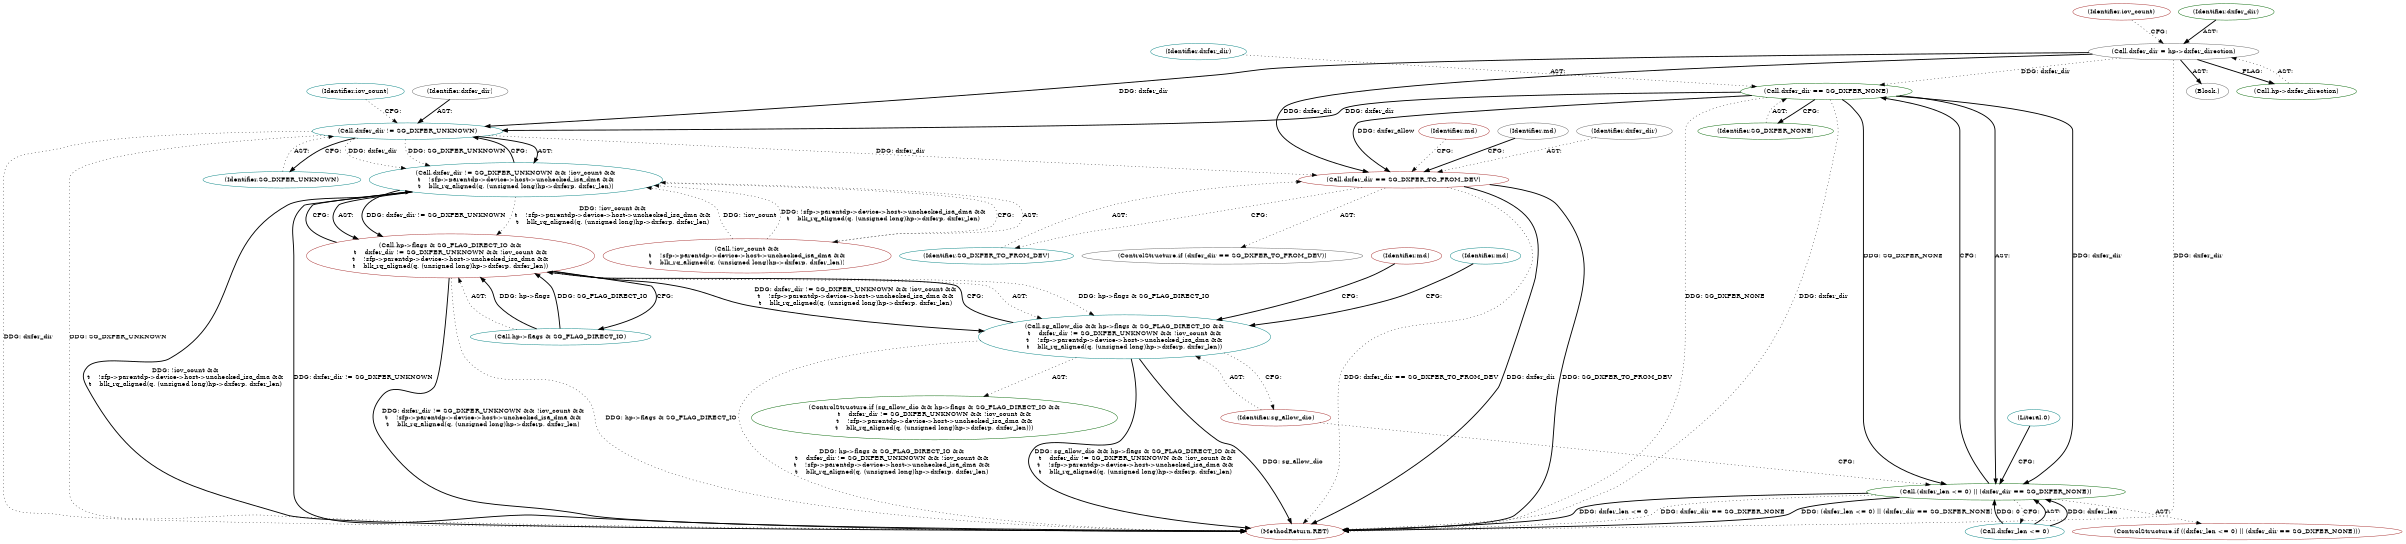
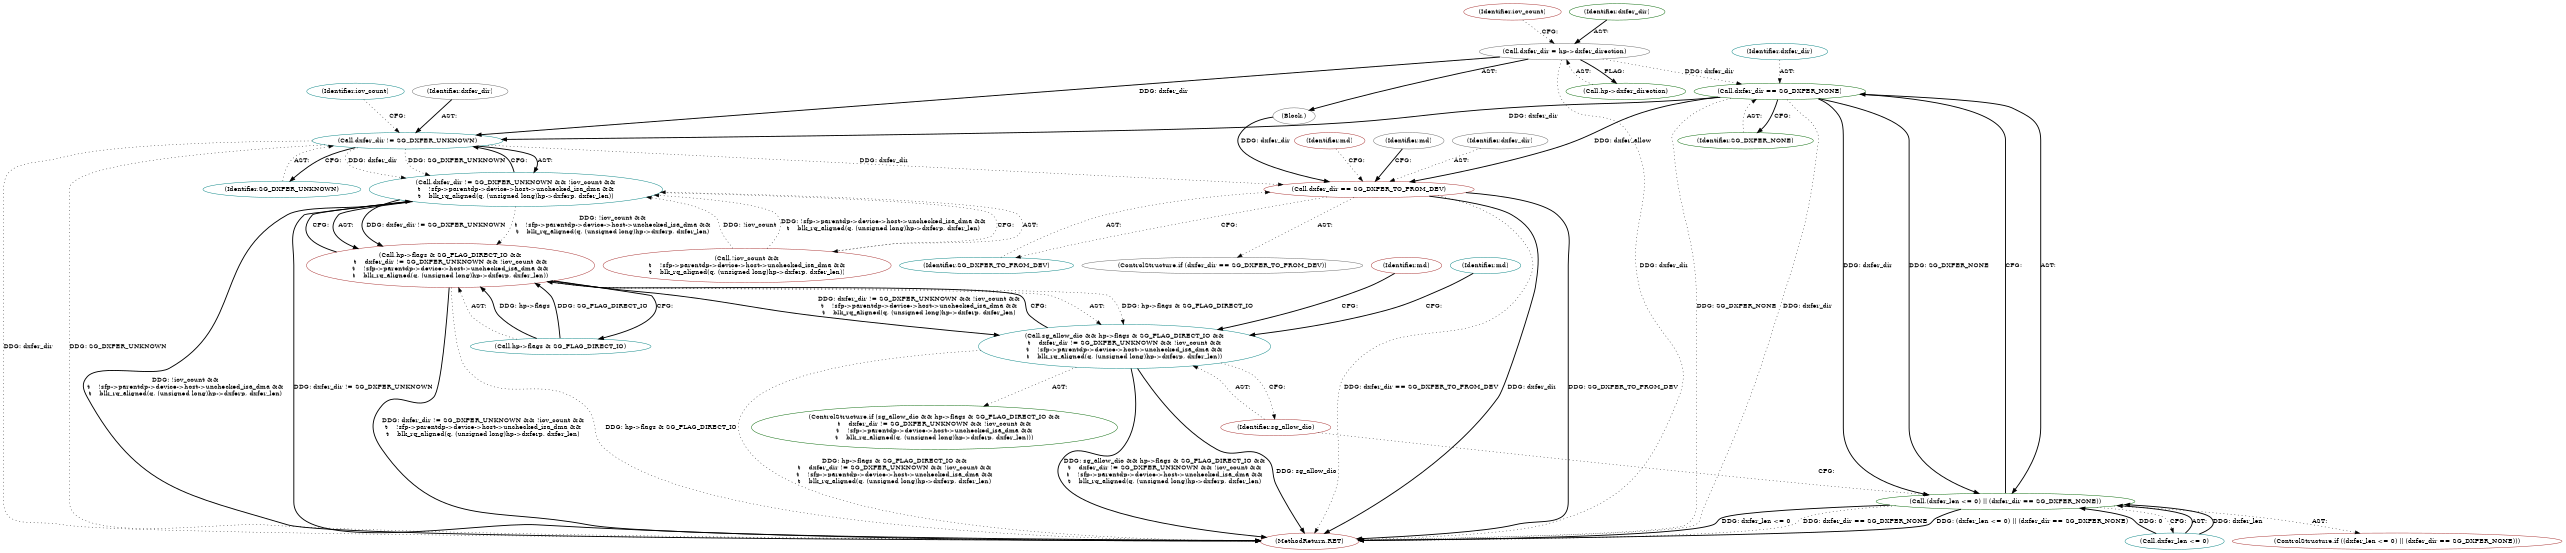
edge "(Call,dxfer_dir = hp->dxfer_direction)" -> "(Call,dxfer_dir == SG_DXFER_TO_FROM_DEV)": now "(Block,)" -> "(Call,dxfer_dir == SG_DXFER_TO_FROM_DEV)"
node "(Literal,0)": removed
